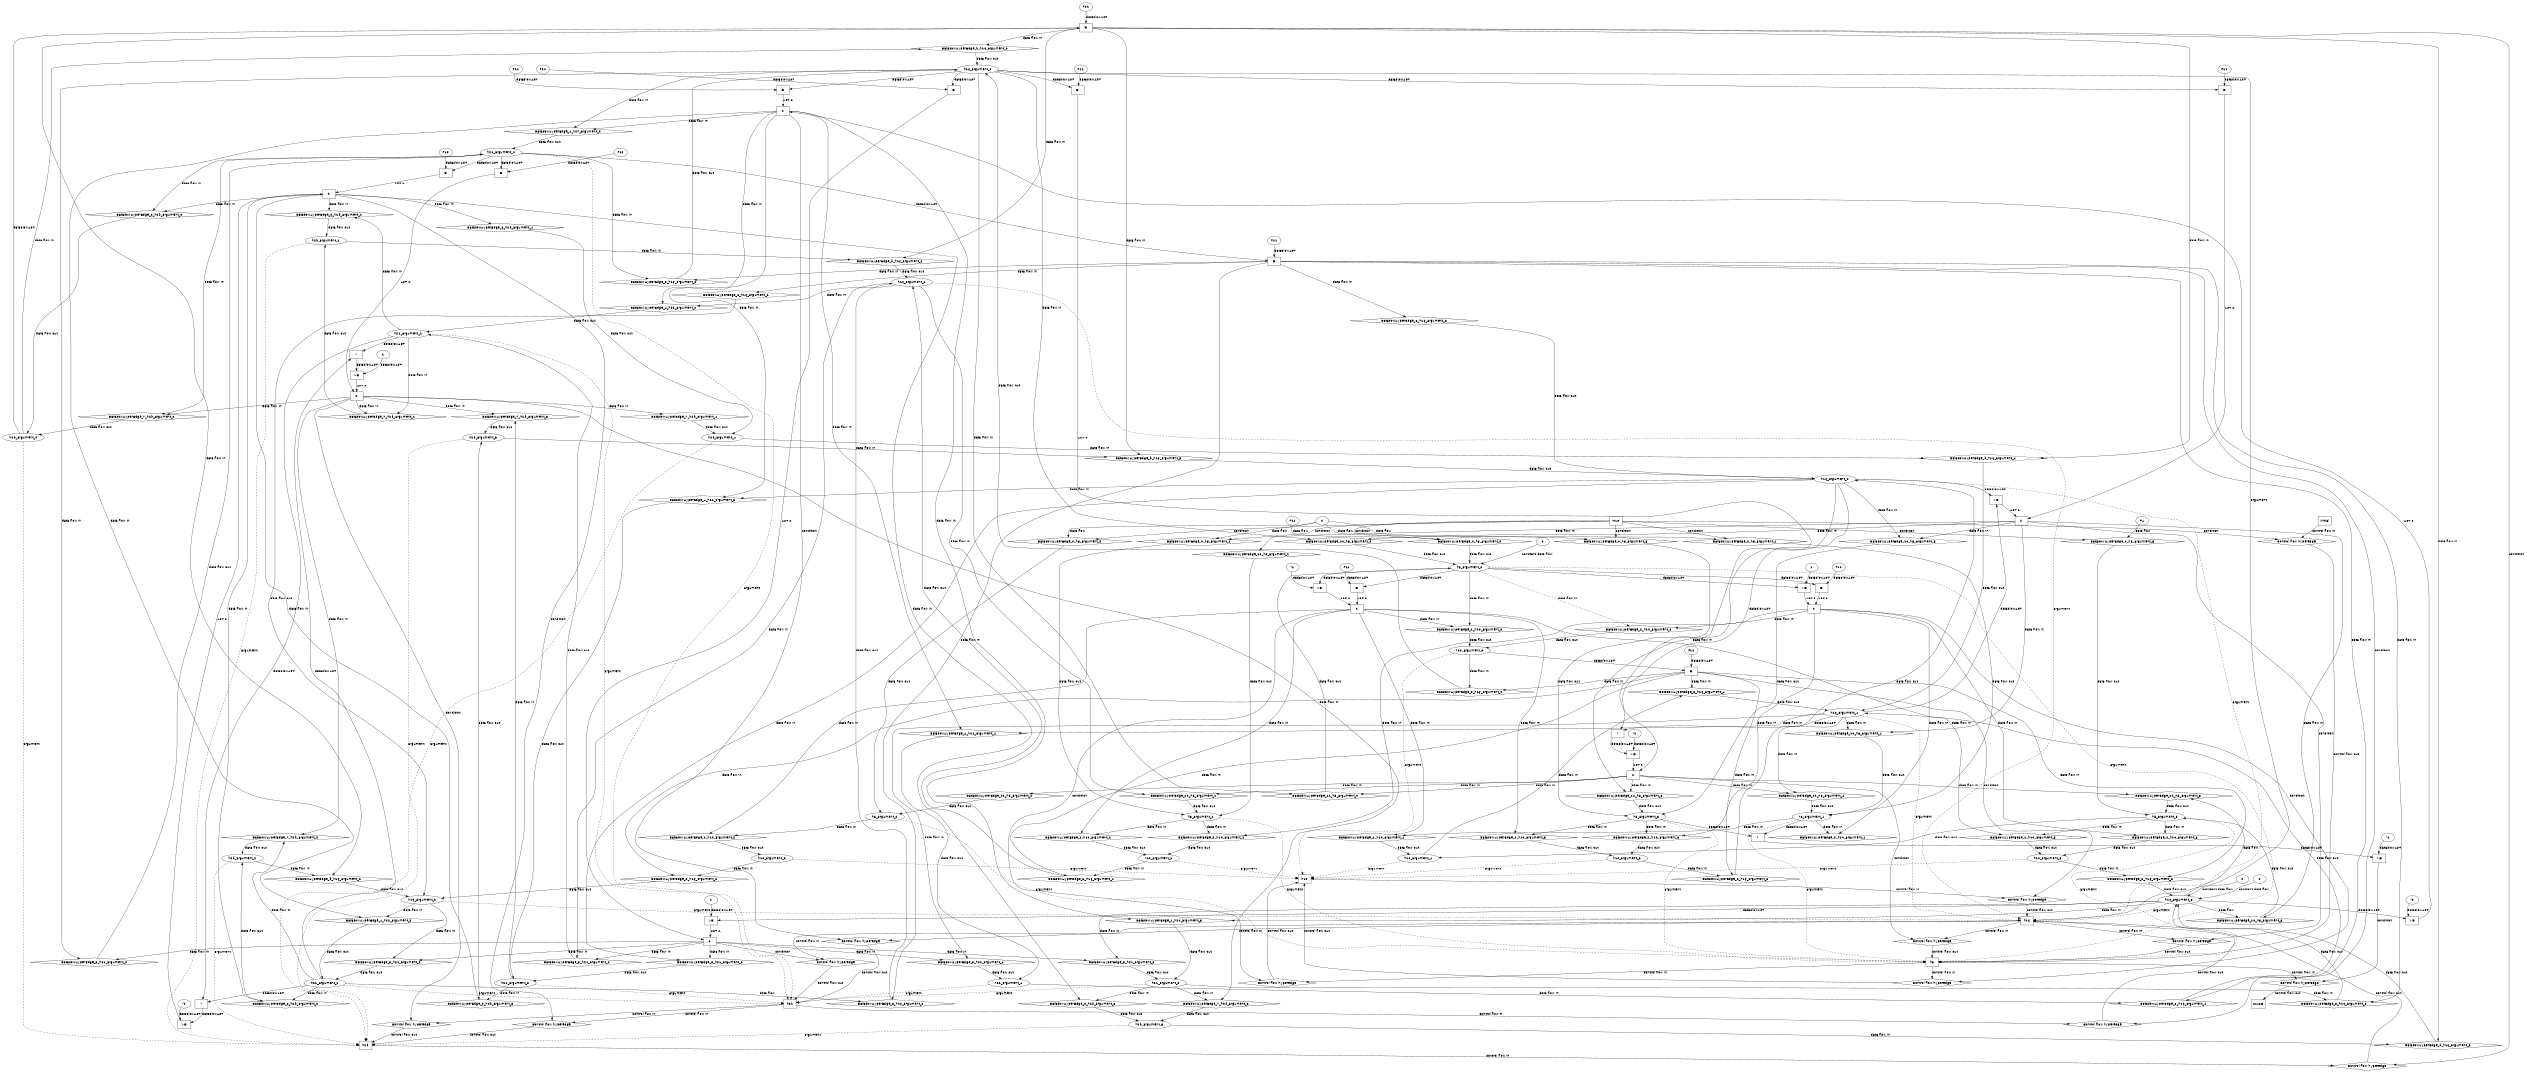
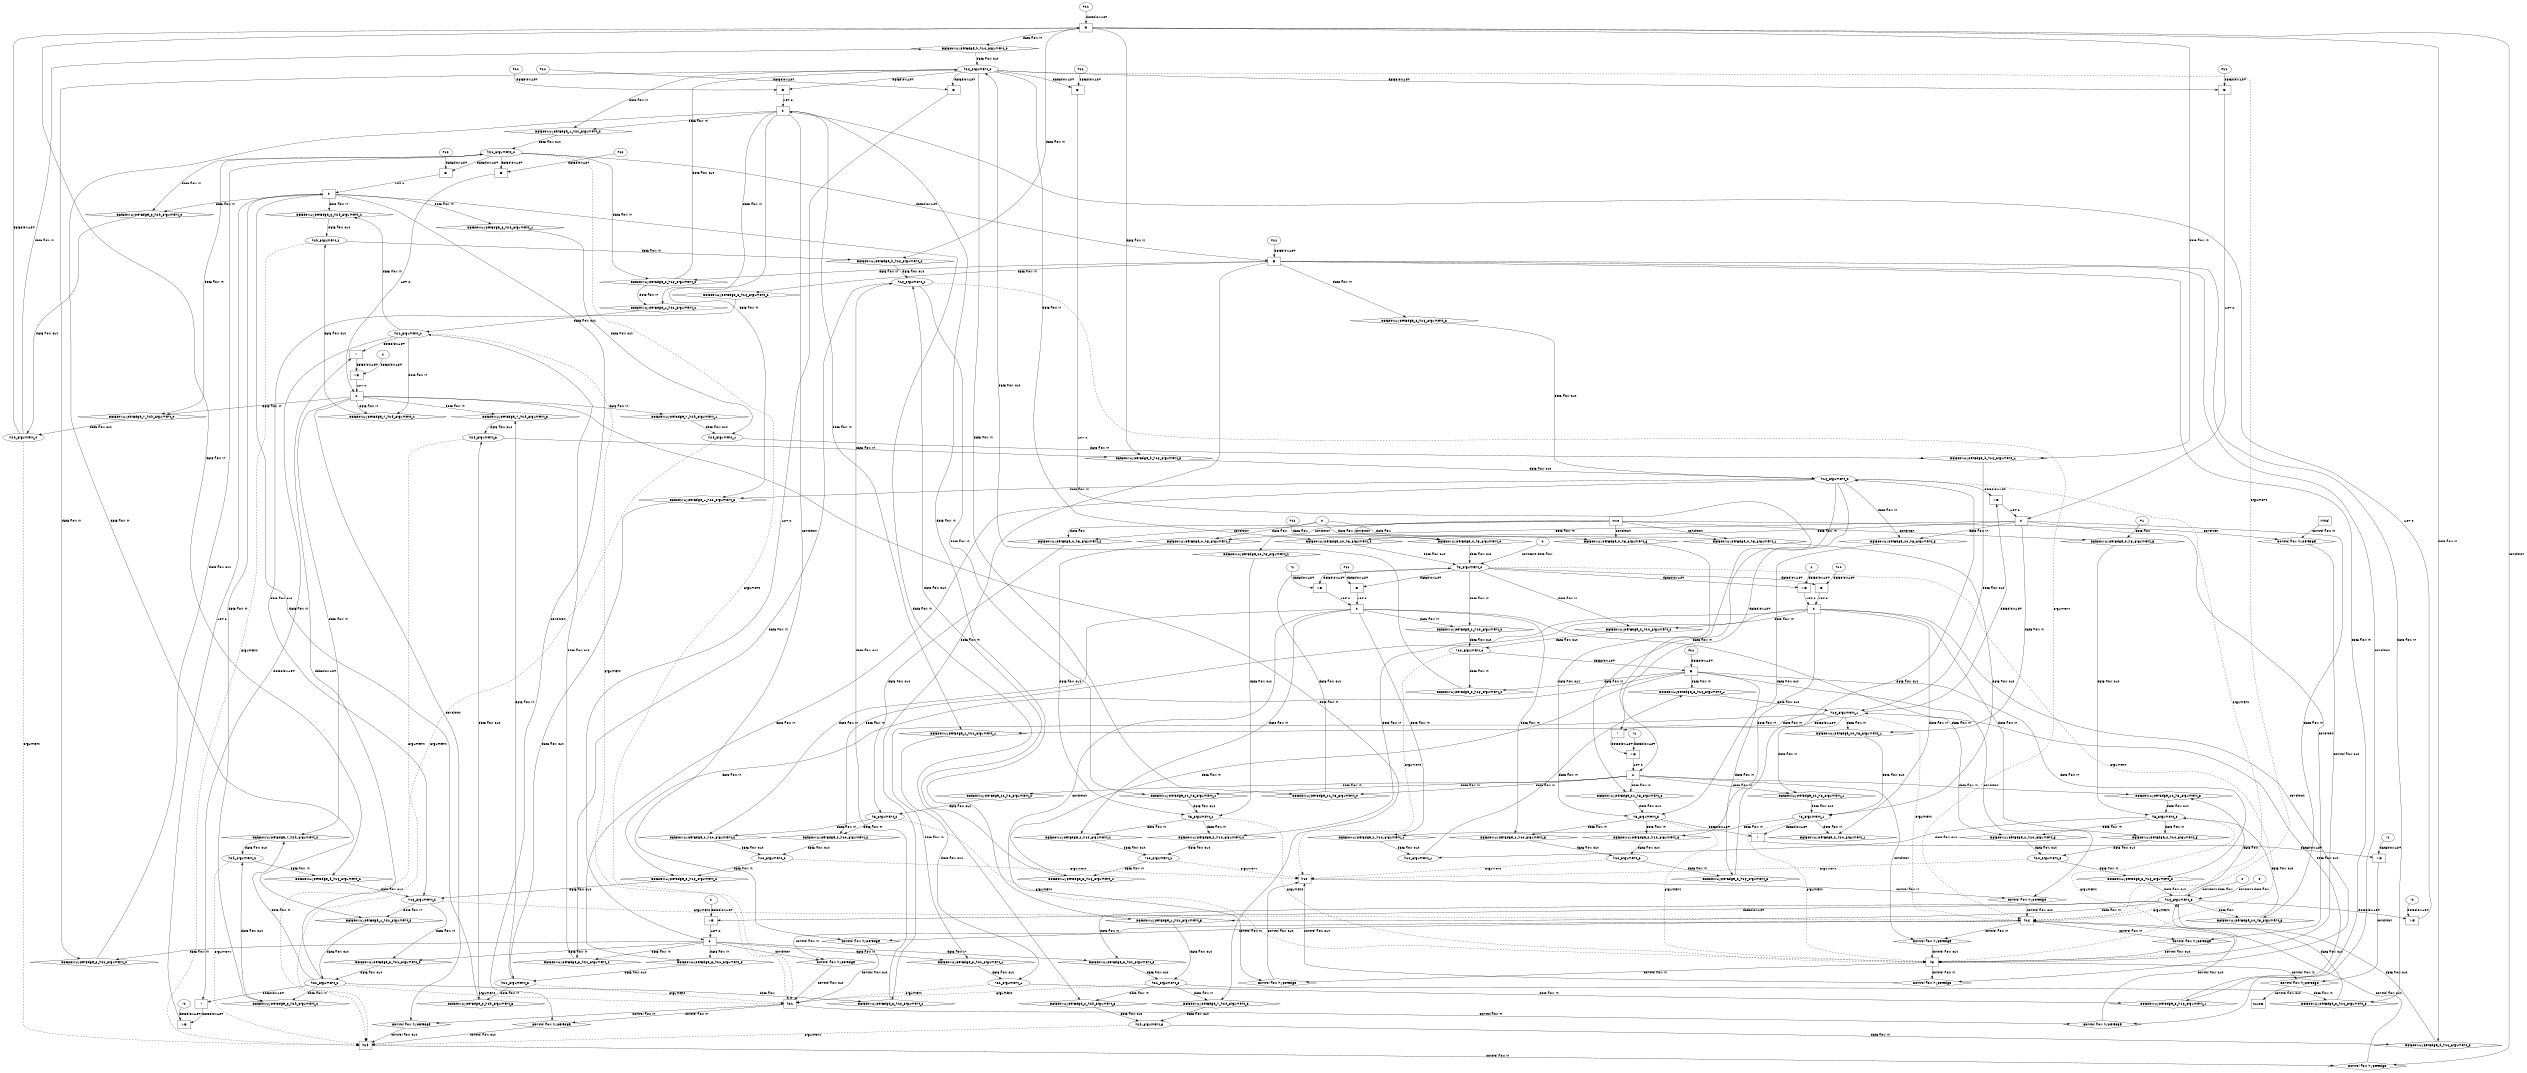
edge "h16_argument_0" -> "h16": style solid -> dashed
node "DataFowHyperEdge_4_h27_argument_0": label "DataFowHyperEdge_4_h27_argument_0" -> "DataFowHyperEdge_4_h21_argument_0"
edge "h16_argument_1" -> "DataFowHyperEdge_4_h21_argument_1": now "DataFowHyperEdge_8_h16_argument_0" -> "DataFowHyperEdge_4_h21_argument_1"
edge "h5_argument_0" -> "DataFowHyperEdge_2_h10_argument_0": style dashed -> solid
node "DataFowHyperEdge_2_h10_argument_2": added
edge "h10_argument_4" -> "h10": removed, label "argument"
